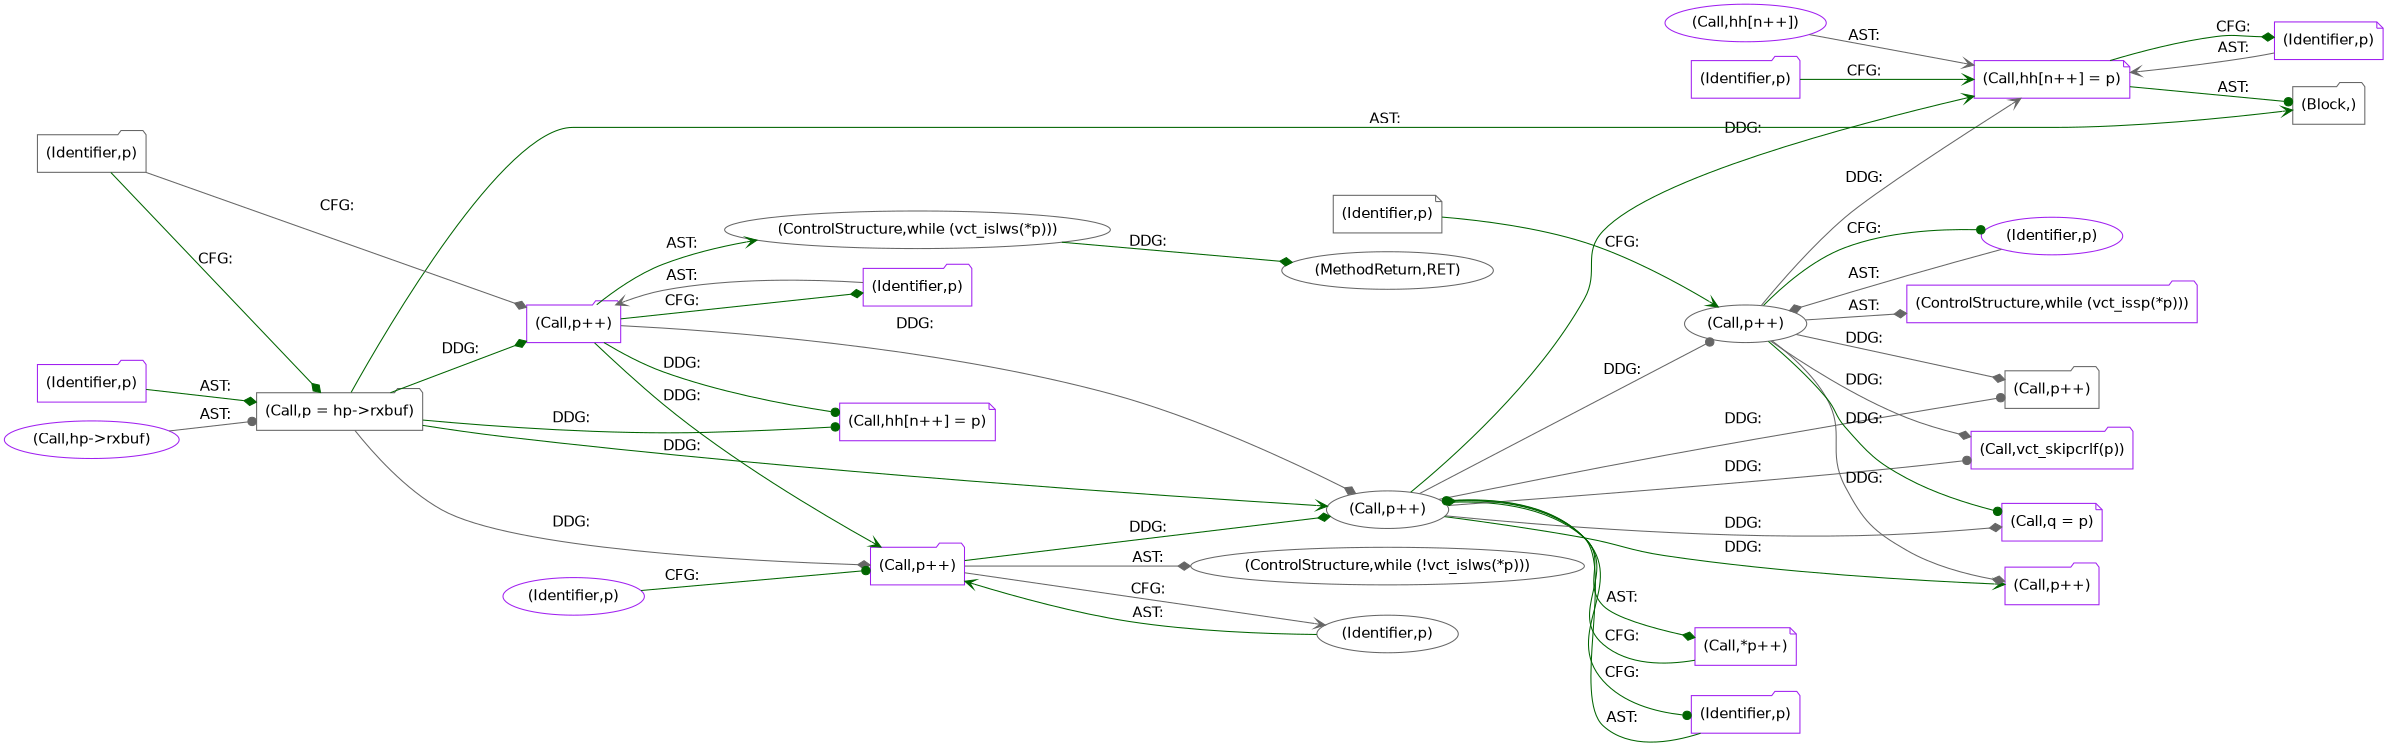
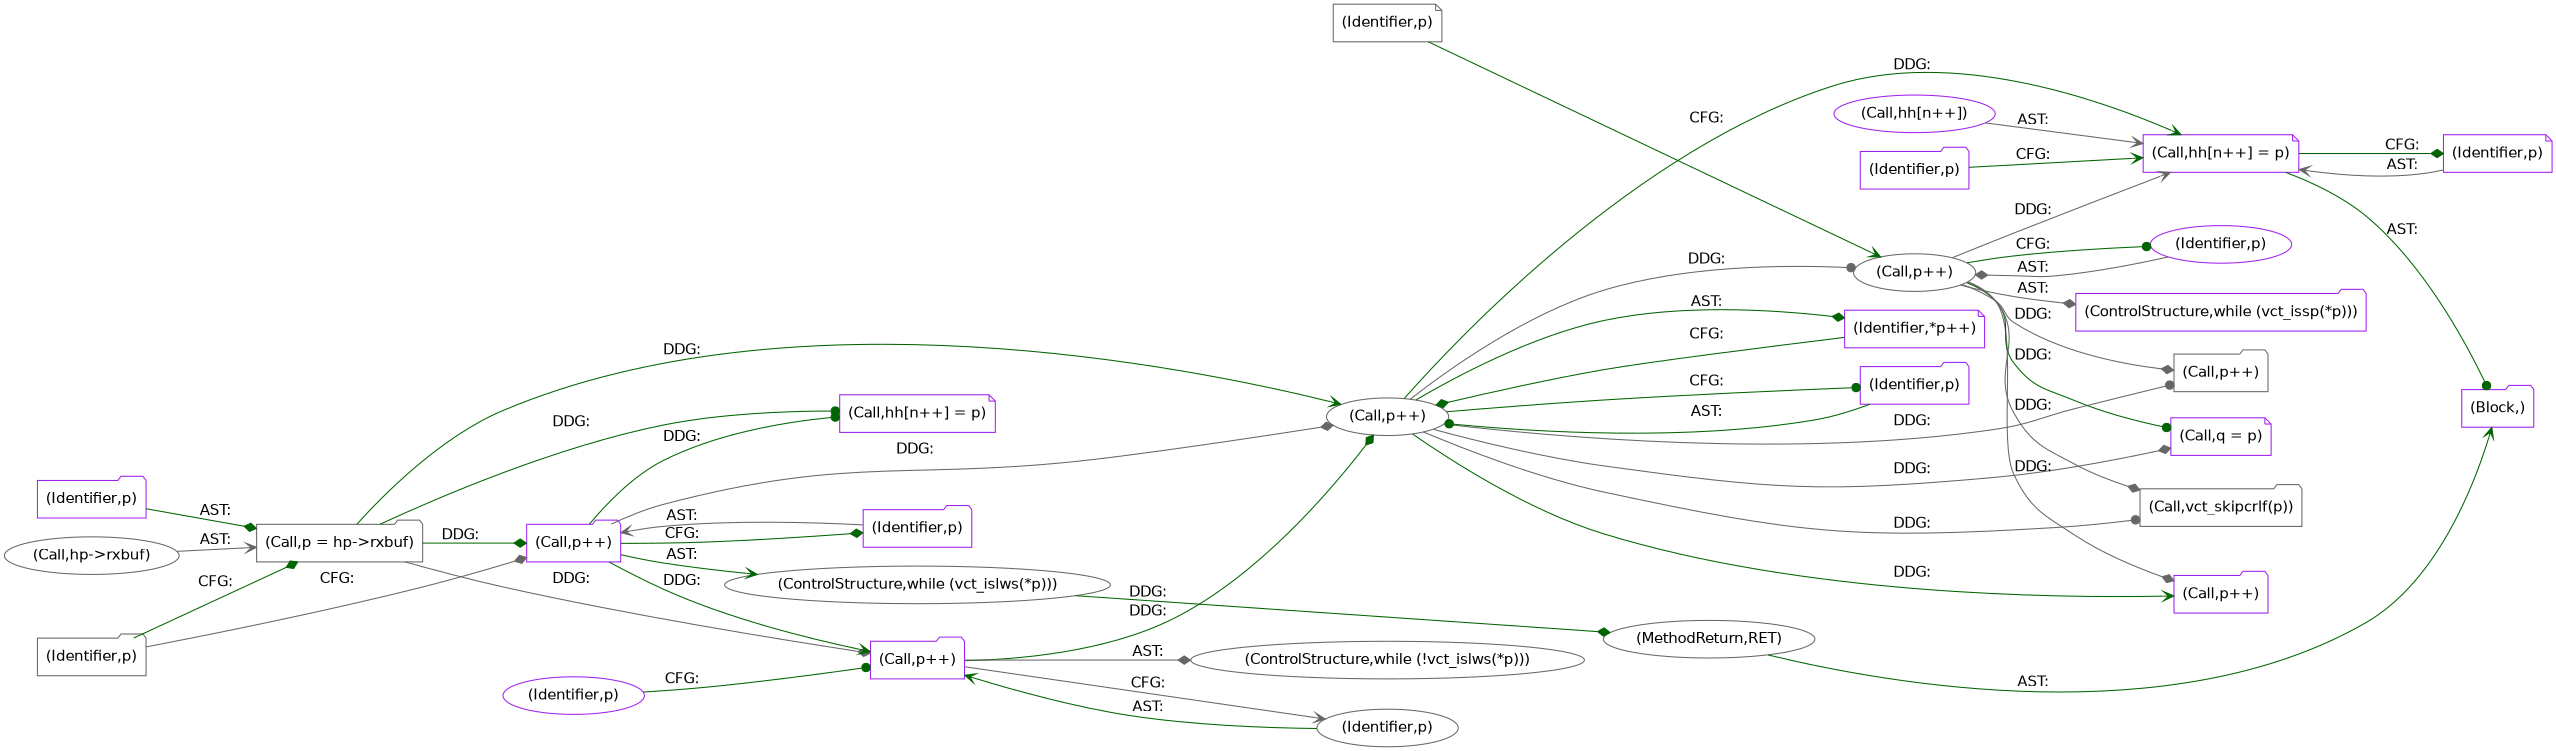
node "(Block,)": color gray40 -> purple
edge "(Call,p = hp->rxbuf)" -> "(Block,)": now "(MethodReturn,RET)" -> "(Block,)"
edge "(Call,hp->rxbuf)" -> "(Call,p = hp->rxbuf)": arrowhead dot -> vee
node "(Call,hp->rxbuf)": color purple -> gray40
node "(Call,vct_skipcrlf(p))": color purple -> gray40
node "(Call,*p++)": label "(Call,*p++)" -> "(Identifier,*p++)"
